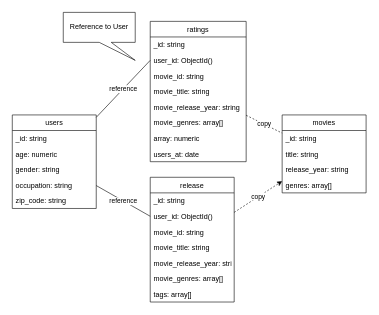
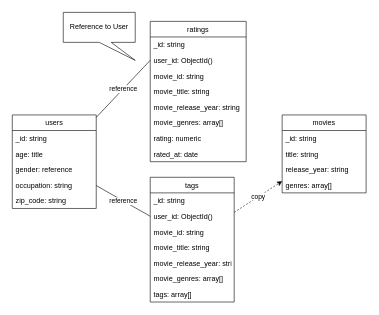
edge "ratings" -- "movies": removed, label "copy"
node "array: numeric": label "array: numeric" -> "rating: numeric"
node "age: numeric": label "age: numeric" -> "age: title"
node "users_at: date": label "users_at: date" -> "rated_at: date"
node "gender: string": label "gender: string" -> "gender: reference"
node "release": label "release" -> "tags"
